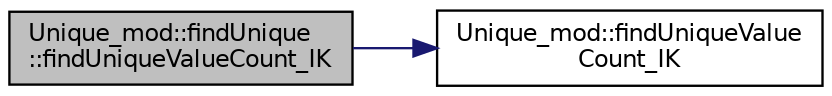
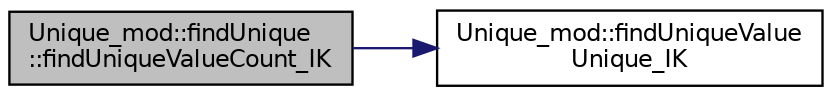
node "Unique_mod::findUniqueValue Count_IK": label "Unique_mod::findUniqueValue Count_IK" -> "Unique_mod::findUniqueValue Unique_IK"
